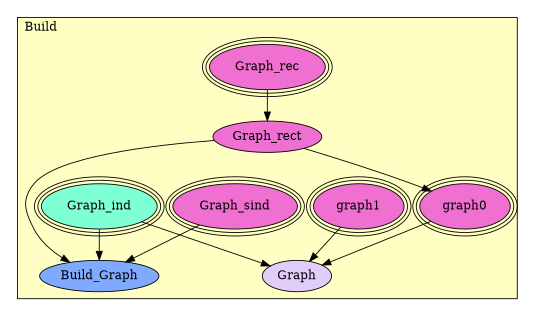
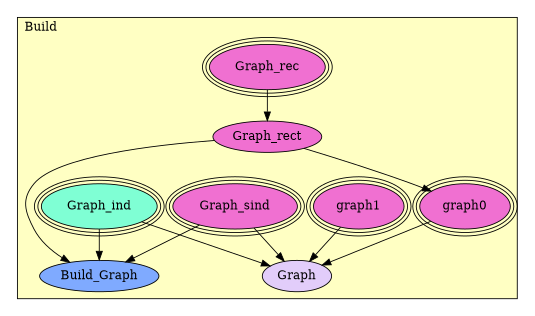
edge "Graph_sind" -> "Graph": added
